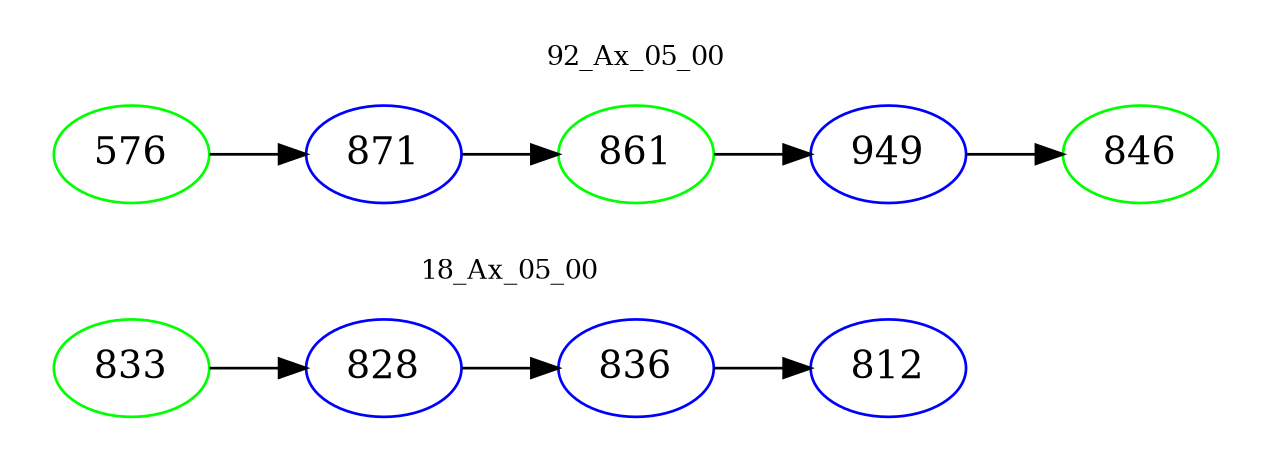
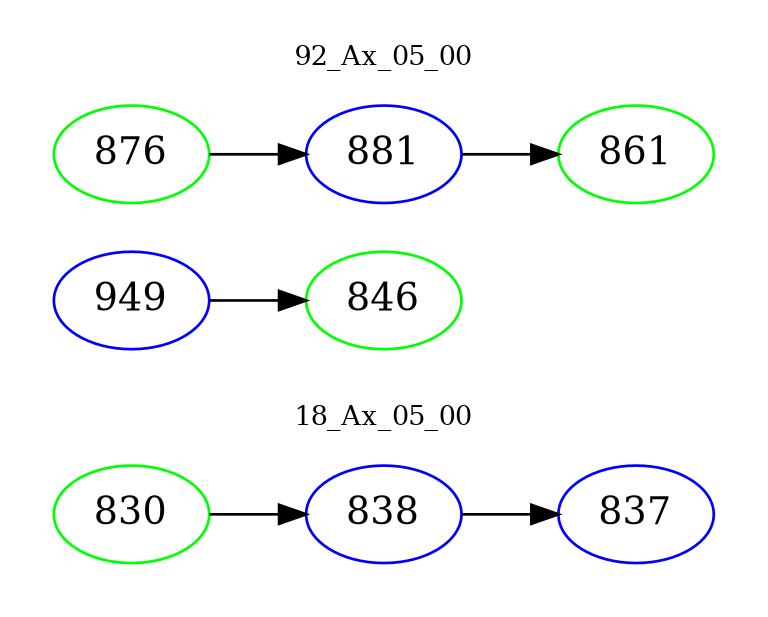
node "576": label "576" -> "876"
node "871": label "871" -> "881"
edge "861" -> "949": removed
node "833": label "833" -> "830"
node "828": label "828" -> "838"
node "836": label "836" -> "837"
node "812": removed
